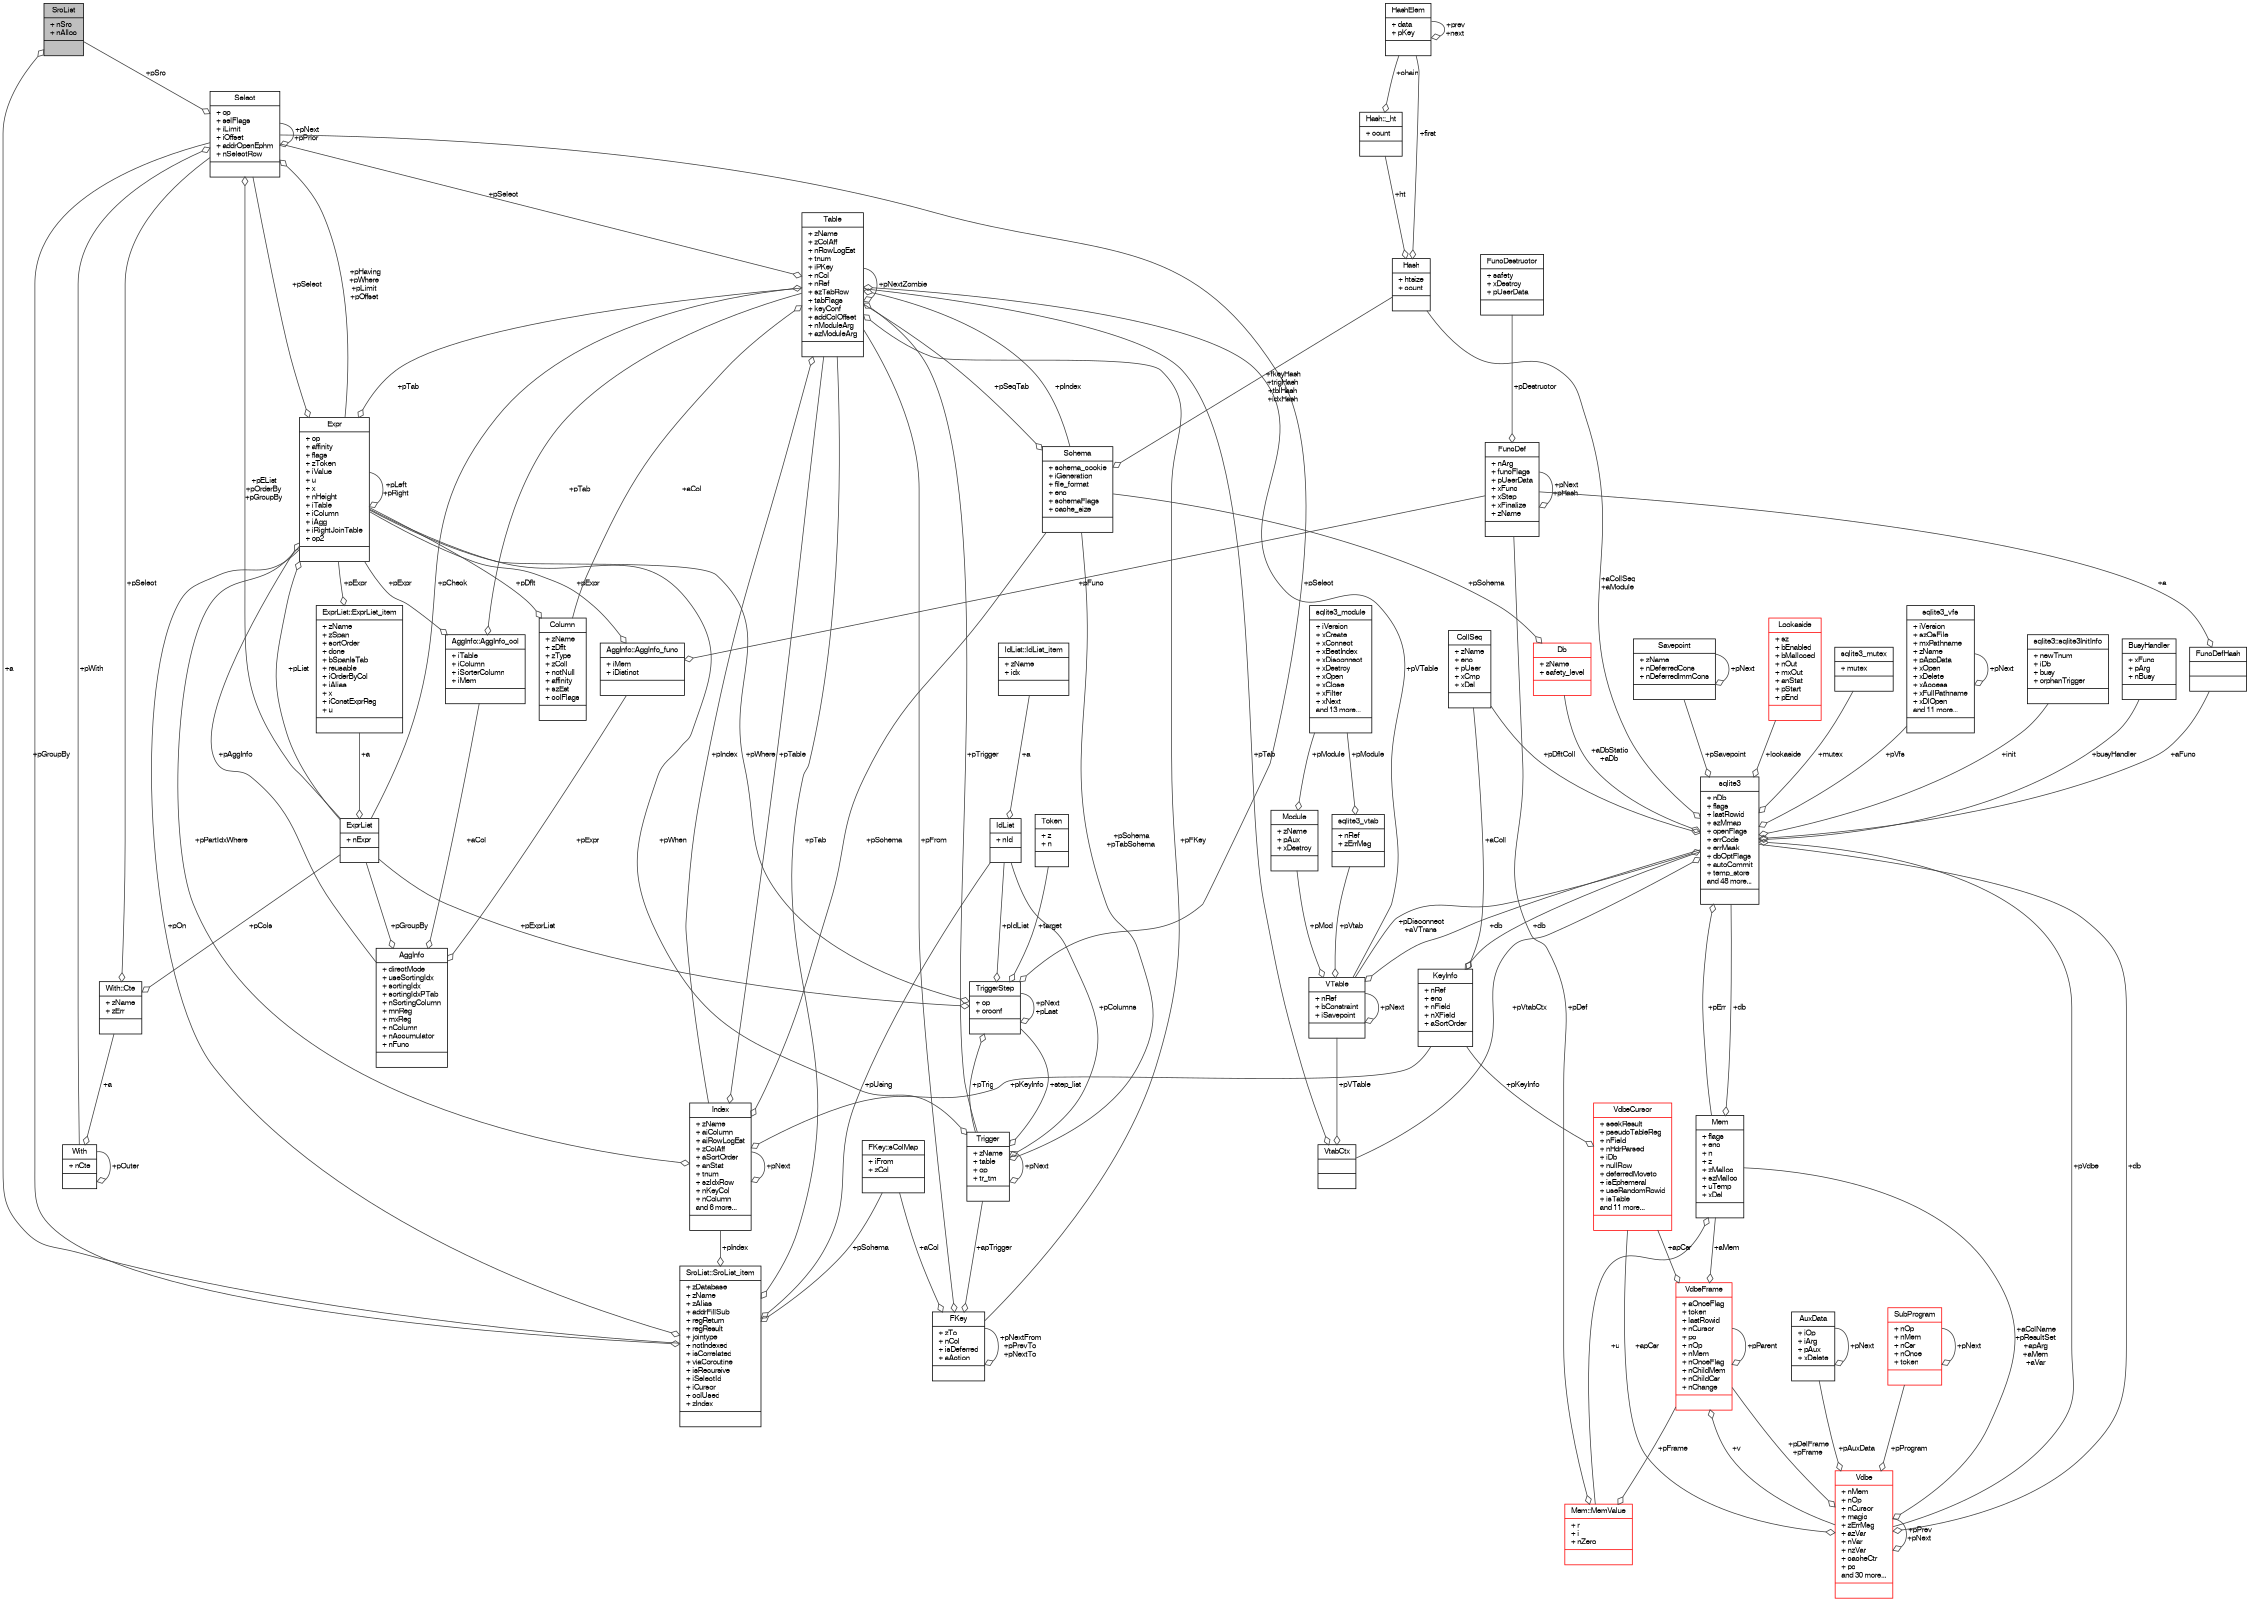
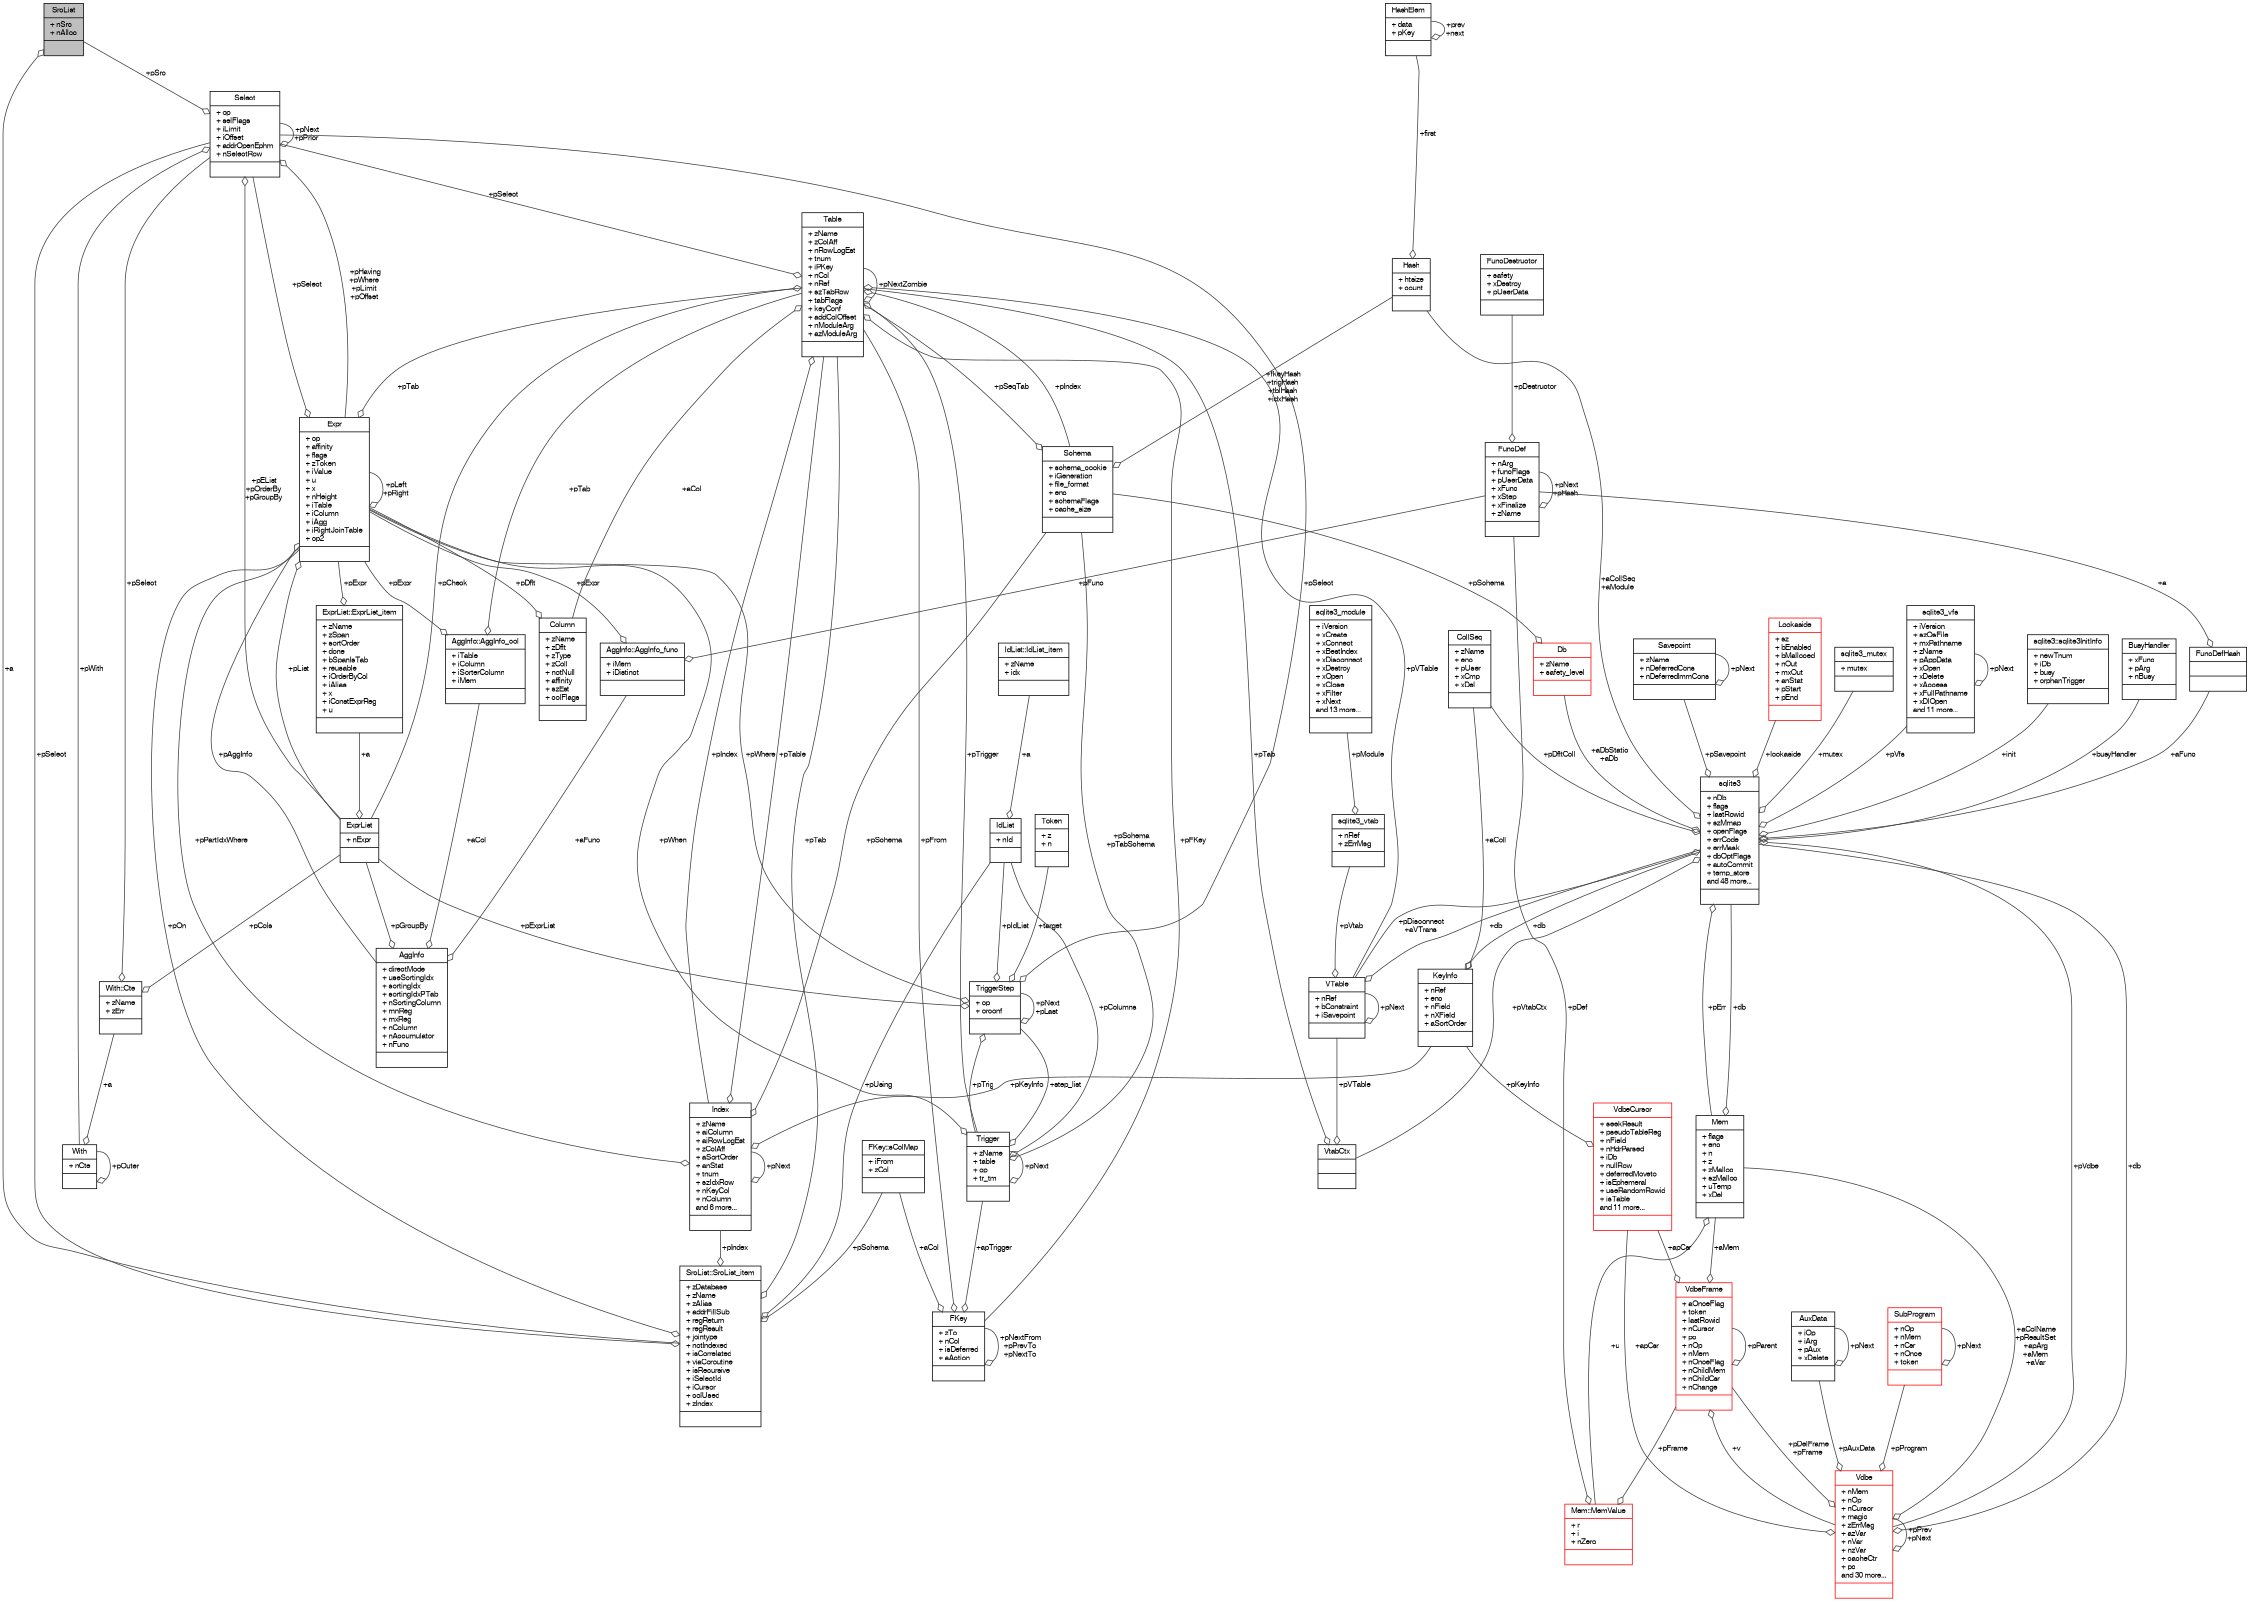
node "Hash::_ht": removed
edge "Select" -> "SrcList::SrcList_item": label " +pGroupBy" -> " +pSelect"
edge "AggInfo::AggInfo_func" -> "AggInfo": label " +pExpr" -> " +aFunc"
node "Module": removed
